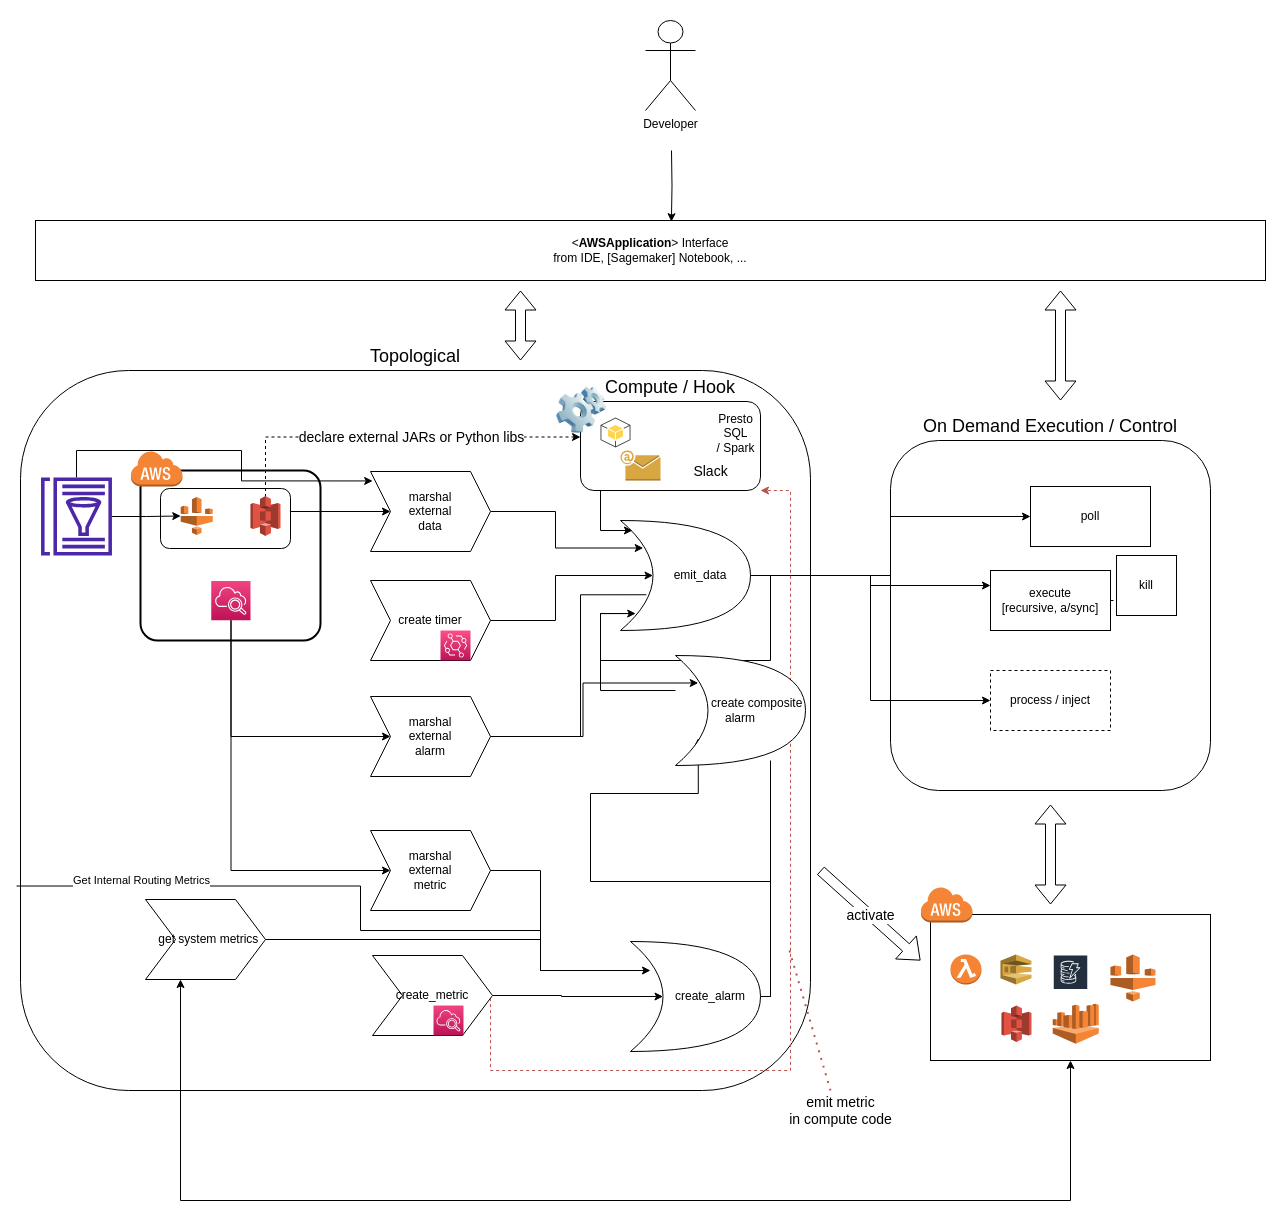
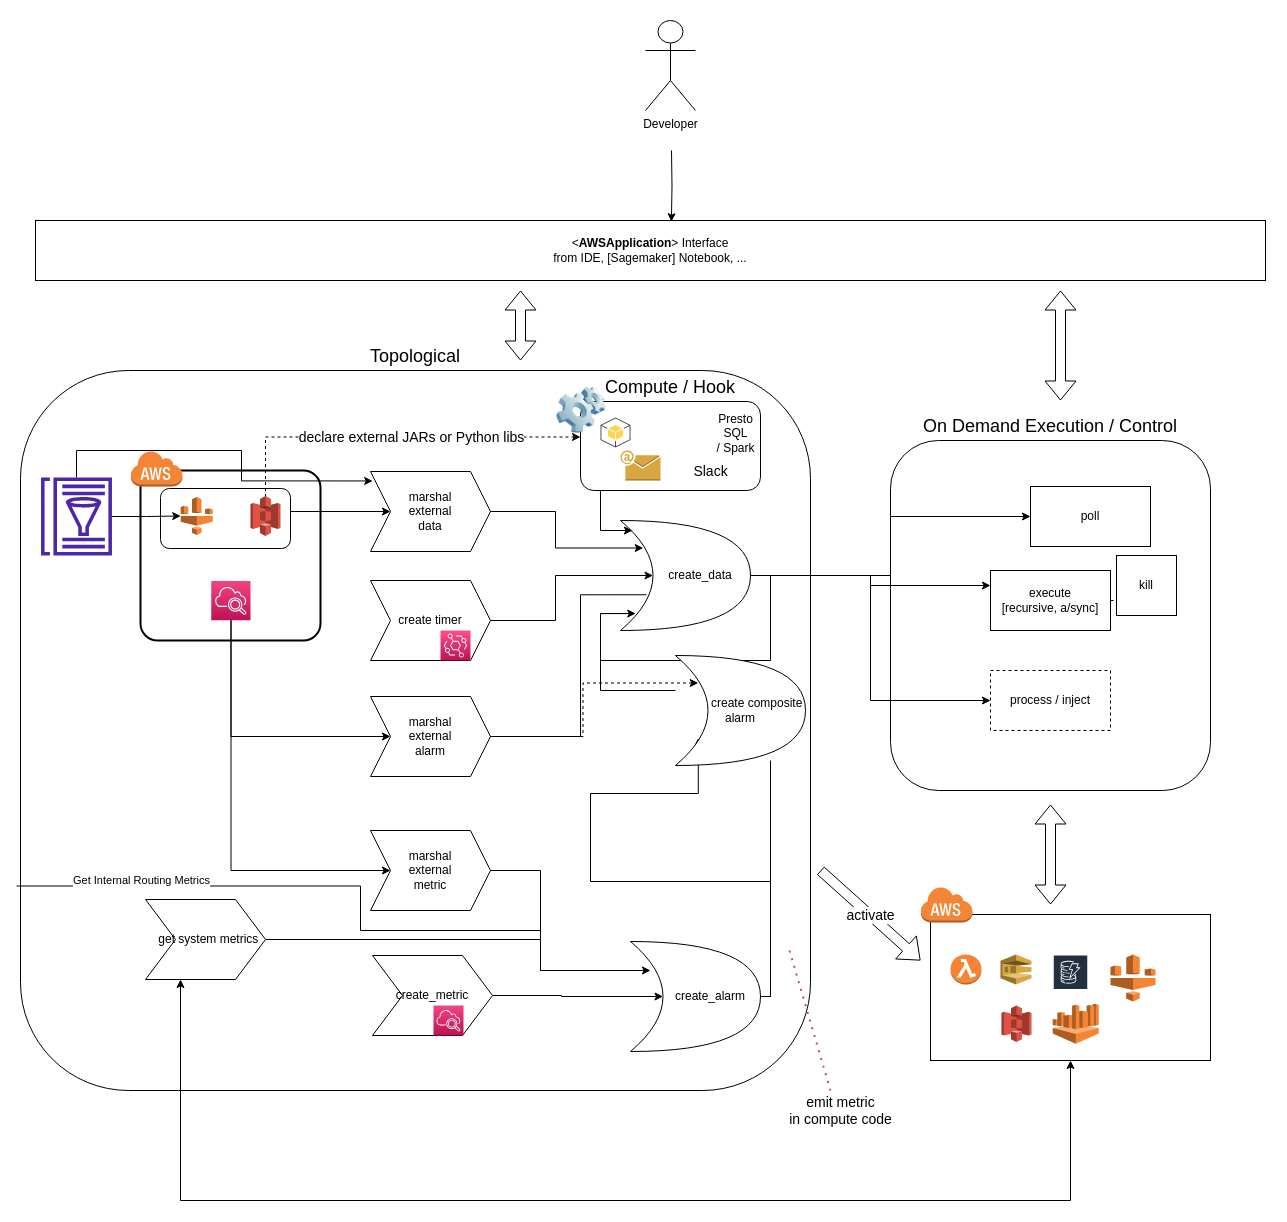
node "emit_data": label "emit_data" -> "create_data"
edge "marshal external alarm" -> "create composite alarm": style solid -> dashed
edge "create_metric" -> "Compute / Hook": removed
